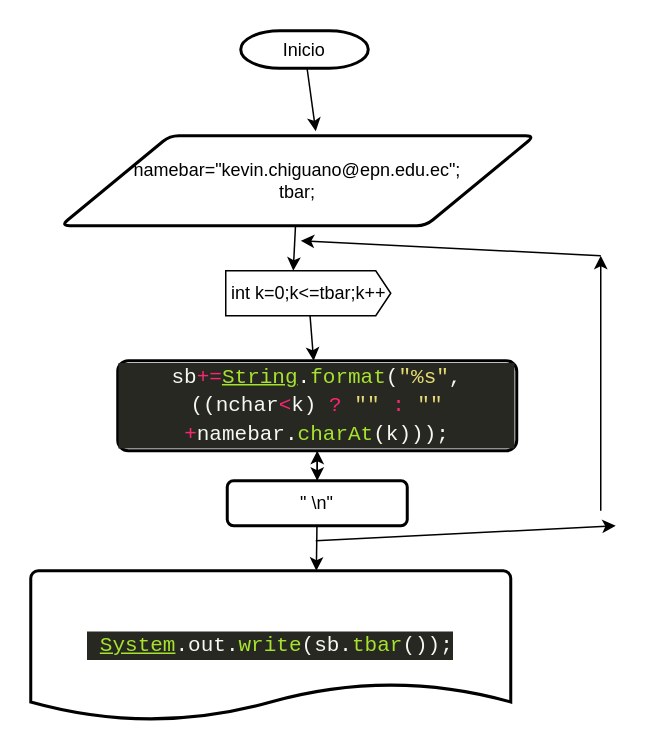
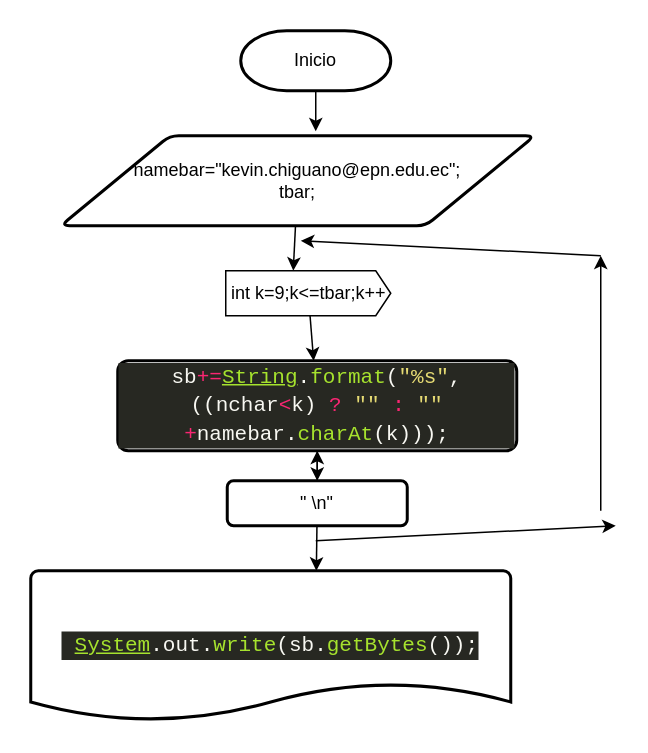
node "Inicio": size 128x38 -> 150x60
node "int k=0;k<=tbar;k++": label "int k=0;k<=tbar;k++" -> "int k=9;k<=tbar;k++"
node "System.out.write(sb.tbar());": label "System.out.write(sb.tbar());" -> "System.out.write(sb.getBytes());"
